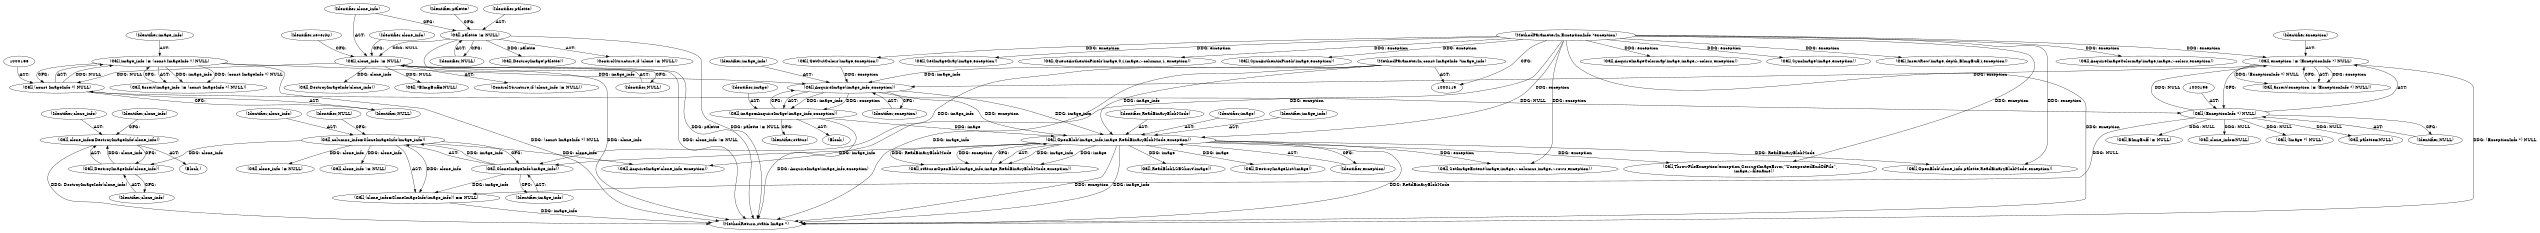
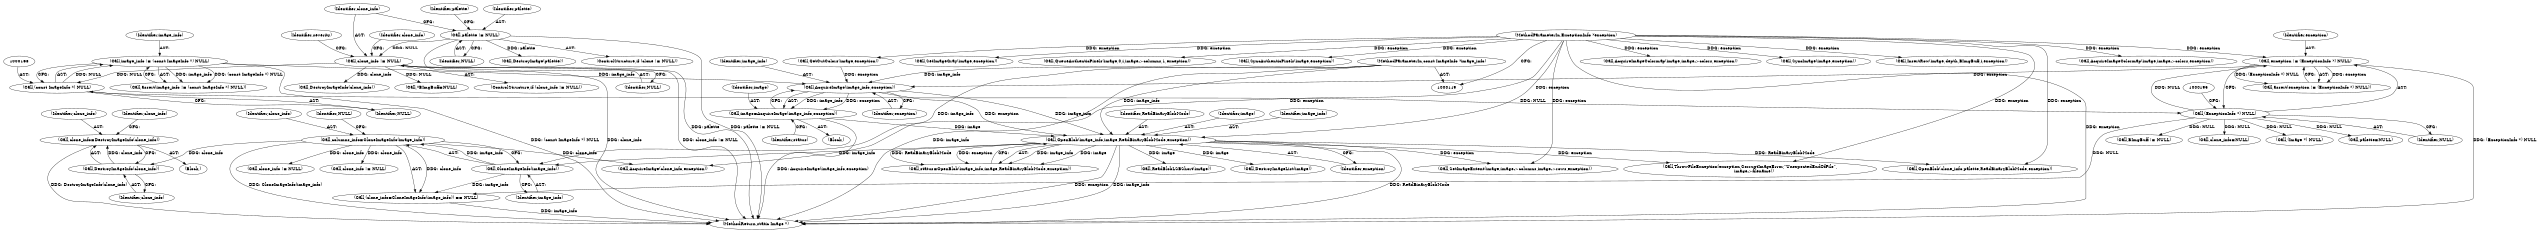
edge "1000195" -> "(Call,(ExceptionInfo *) NULL)": label "AST: " -> "CFG: "
edge "(Call,image=AcquireImage(image_info,exception))" -> "(Identifier,status)": reversed
edge "(Call,columns_info=CloneImageInfo(image_info))" -> "(MethodReturn,static Image *)": added, label "DDG: CloneImageInfo(image_info)"
